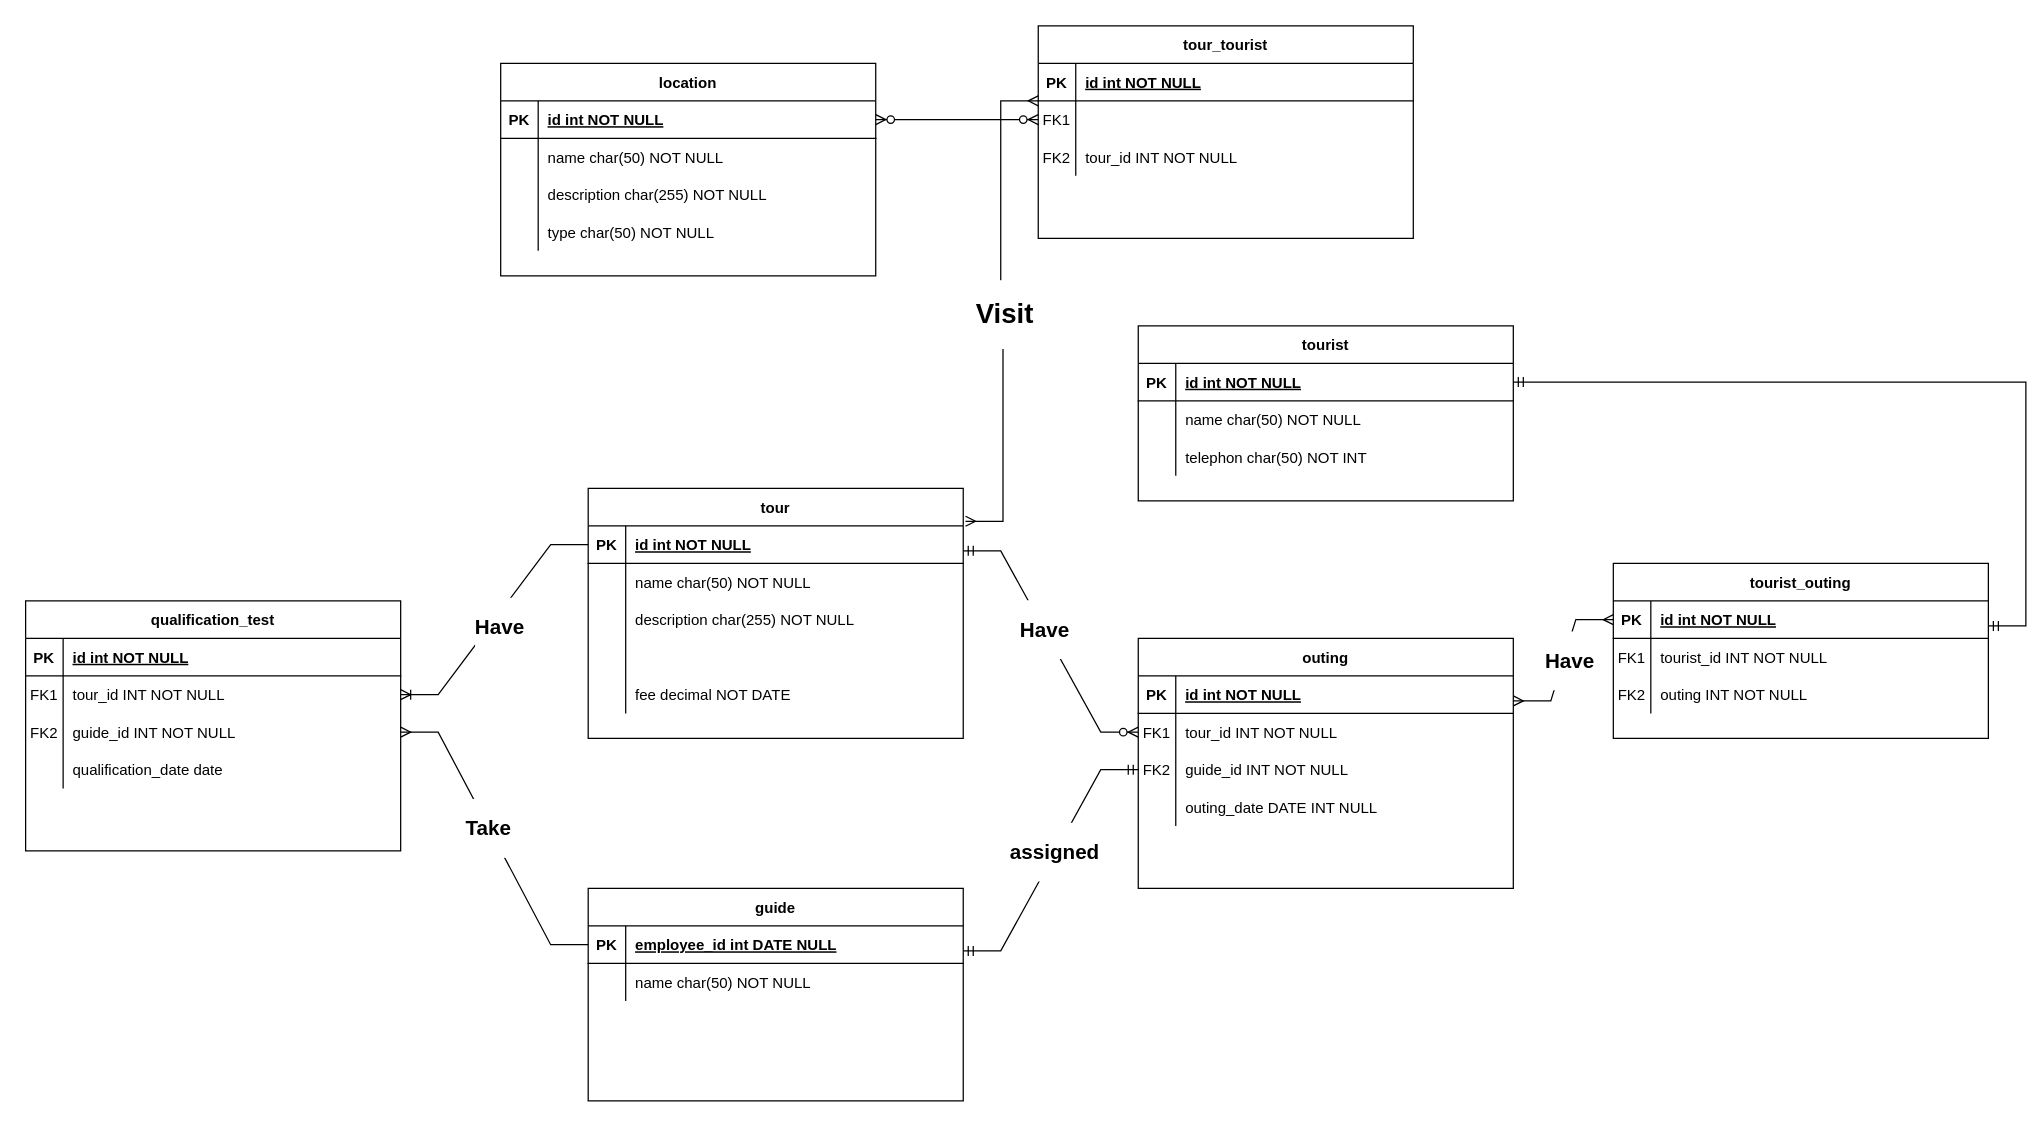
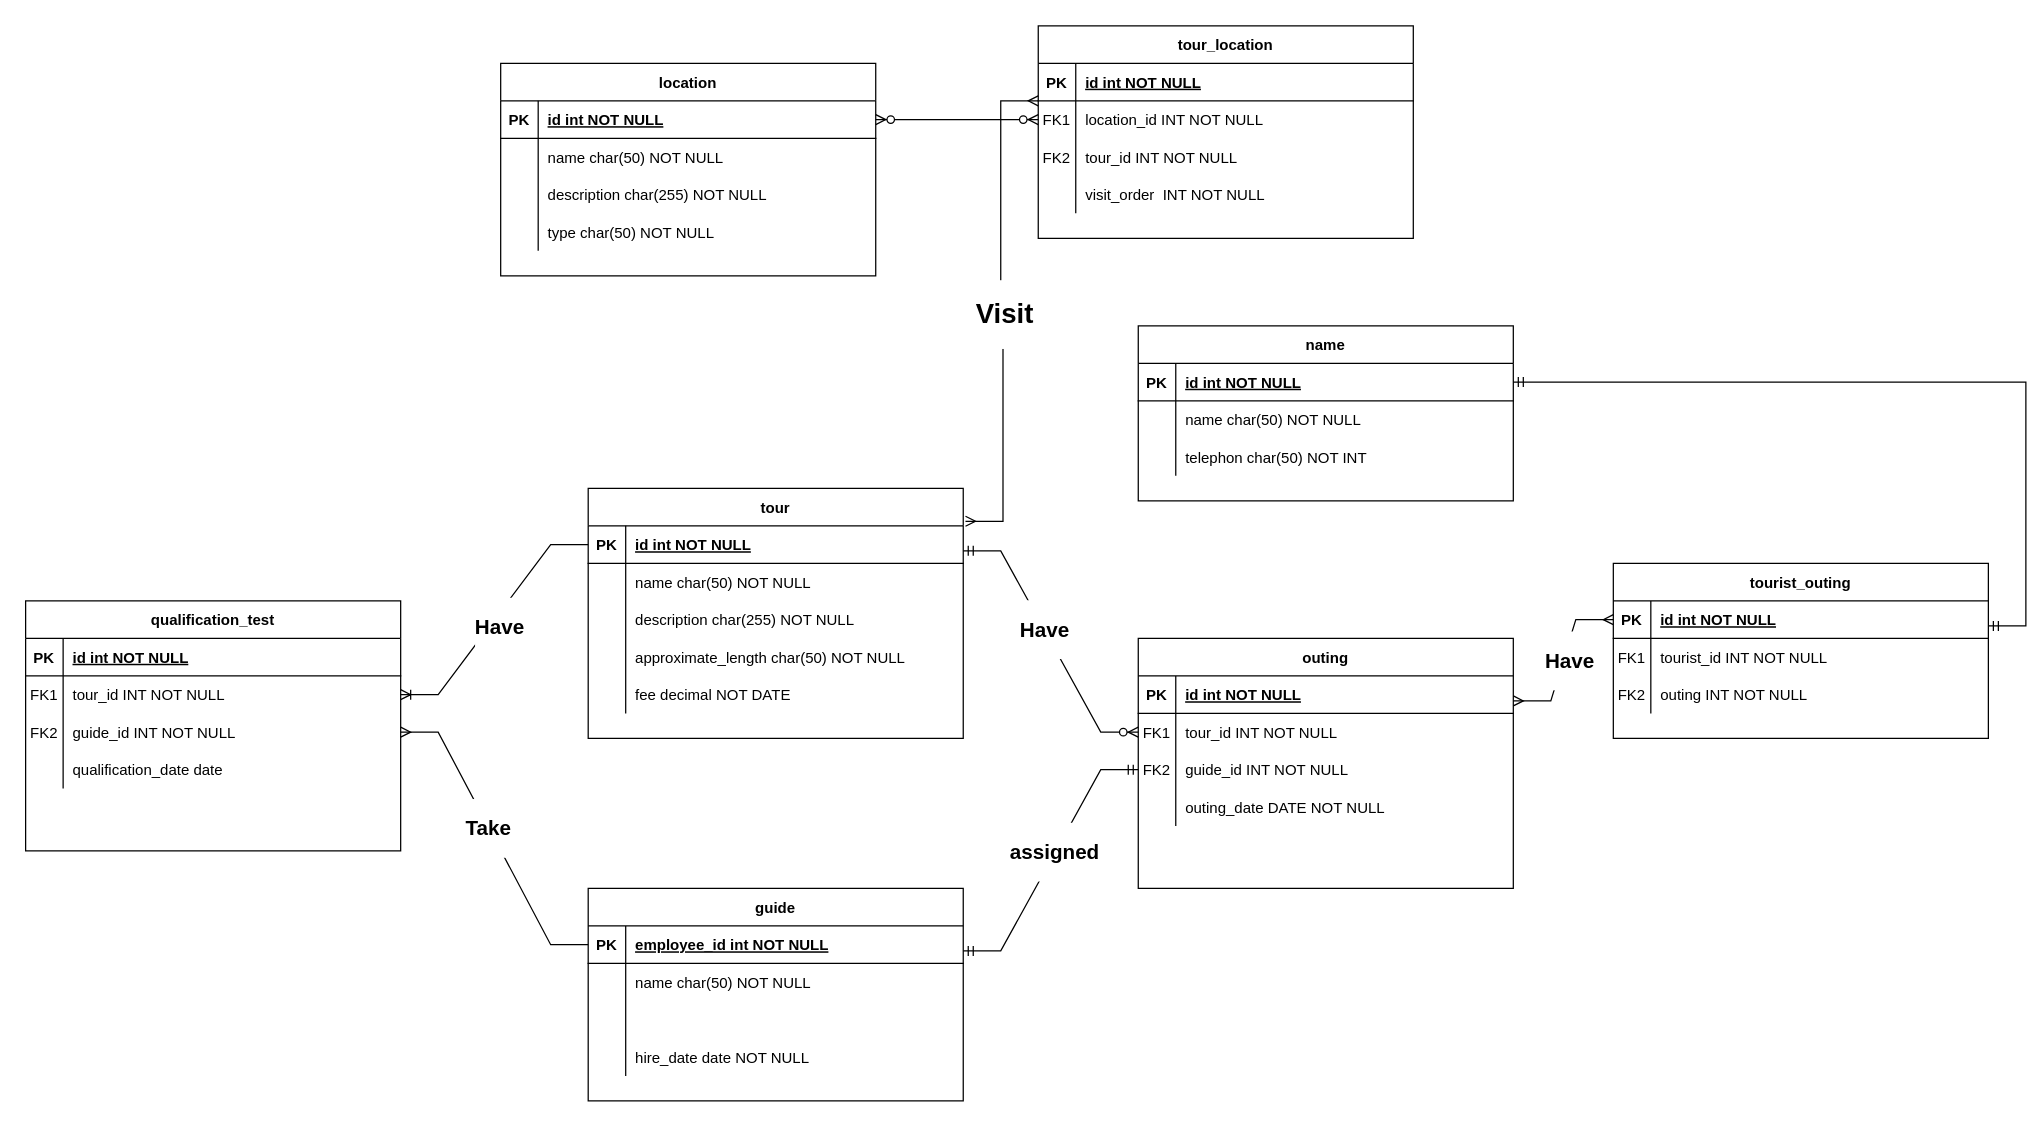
node "tour_tourist": label "tour_tourist" -> "tour_location"
node "location_id INT NOT NULL": added
node "visit_order INT NOT NULL": added
node "tourist": label "tourist" -> "name"
node "approximate_length char(50) NOT NULL": added
node "outing_date DATE INT NULL": label "outing_date DATE INT NULL" -> "outing_date DATE NOT NULL"
node "employee_id int DATE NULL": label "employee_id int DATE NULL" -> "employee_id int NOT NULL"
node "hire_date date NOT NULL": added
